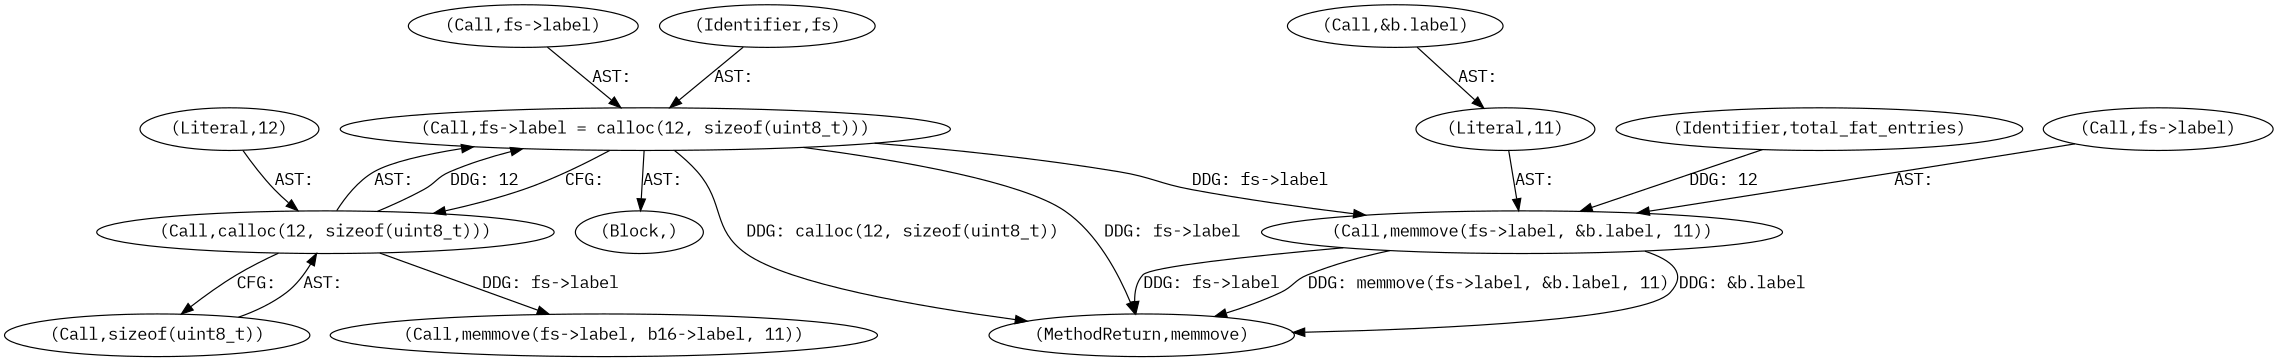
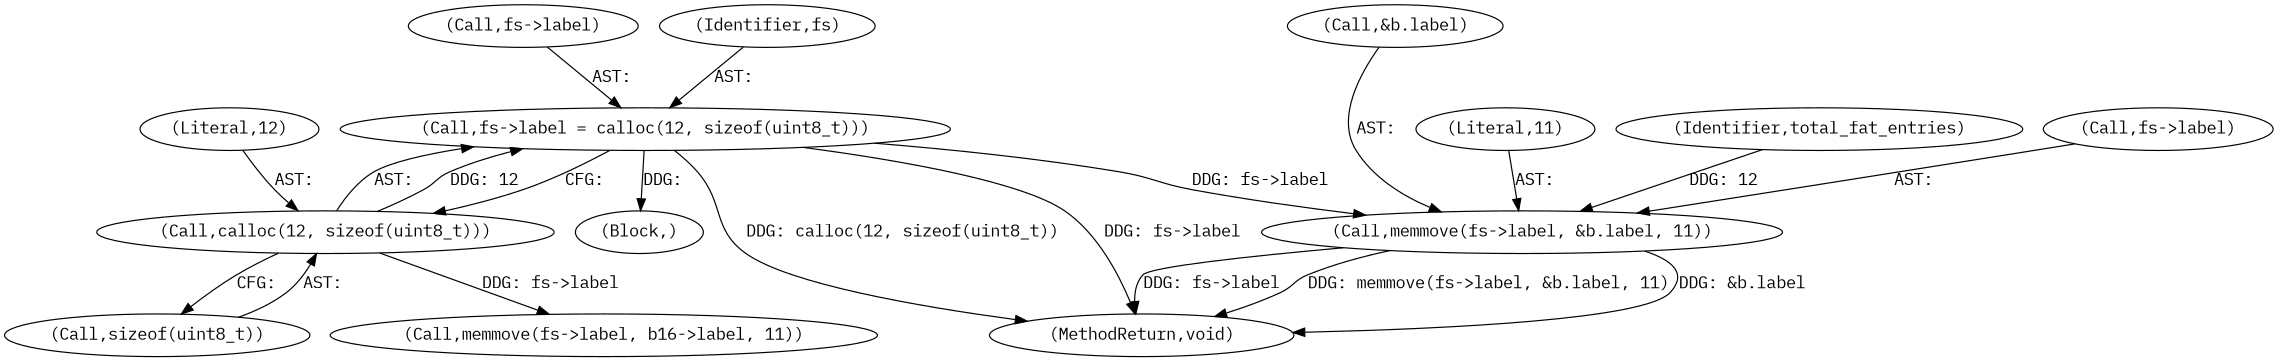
edge "(Call,&b.label)" -> "(Literal,11)": now "(Call,&b.label)" -> "(Call,memmove(fs->label, &b.label, 11))"
edge "(Call,fs->label = calloc(12, sizeof(uint8_t)))" -> "(Block,)": label "AST: " -> "DDG: "
node "(MethodReturn,memmove)": label "(MethodReturn,memmove)" -> "(MethodReturn,void)"
